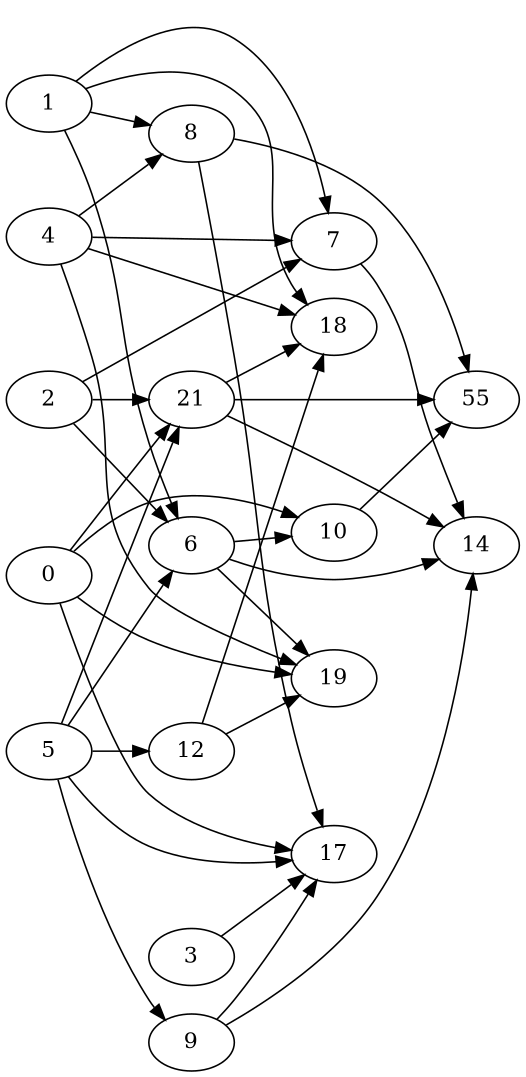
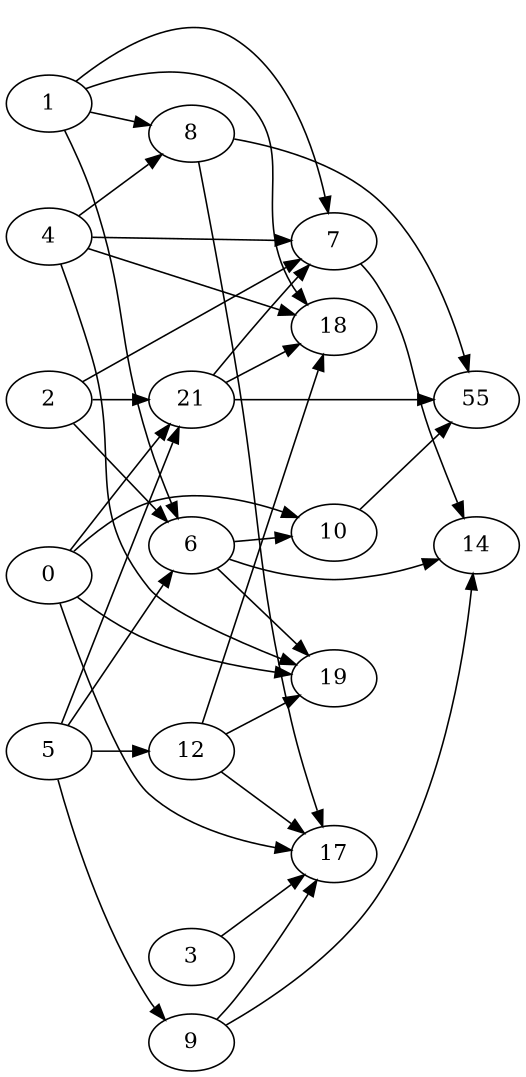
edge "21" -> "14": now "21" -> "7"
edge "5" -> "17": now "12" -> "17"
